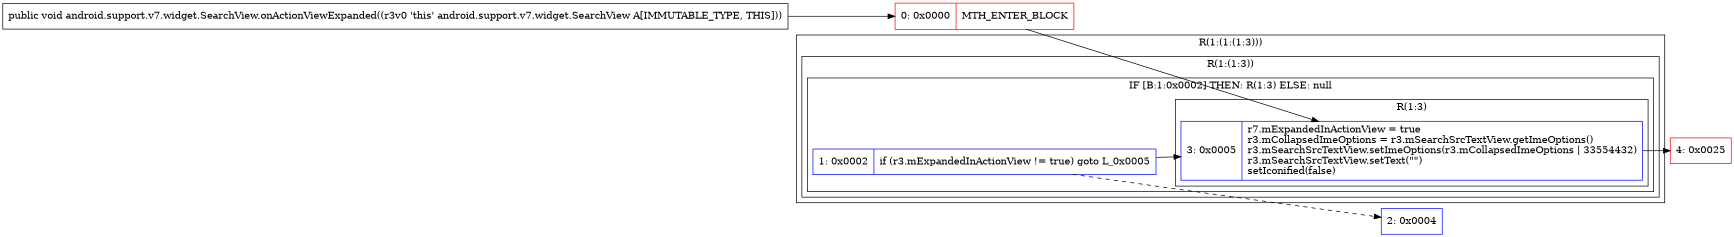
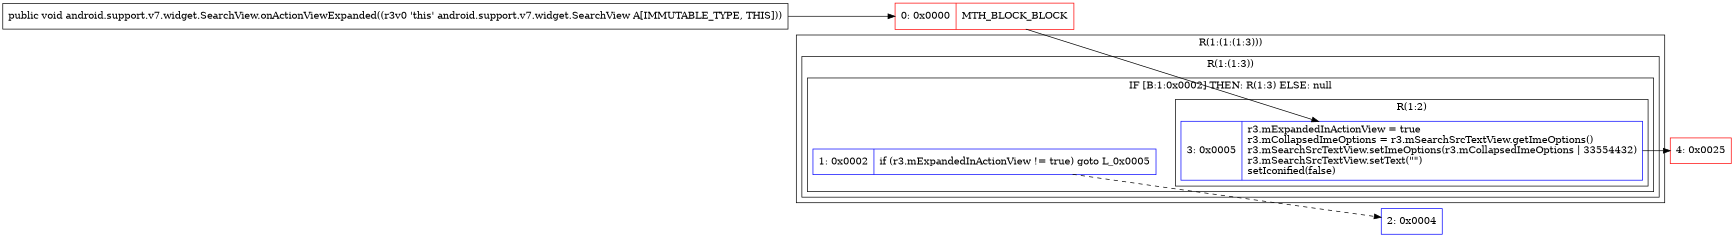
node "0: 0x0000": text "MTH_ENTER_BLOCK" -> "MTH_BLOCK_BLOCK"
cluster "R(1:3)": label "R(1:3)" -> "R(1:2)"
node "3: 0x0005": text "r7.mExpandedInActionView = true" -> "r3.mExpandedInActionView = true"
edge "1: 0x0002" -> "3: 0x0005": removed
